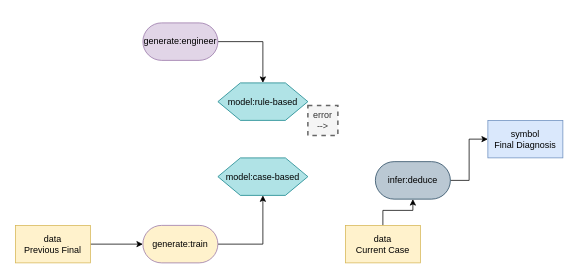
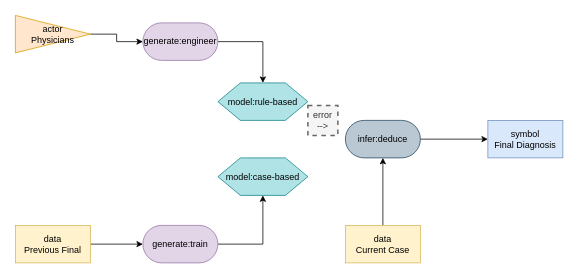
node "actor Physicians": added
edge "actor Physicians" -> "generate:engineer": added
node "infer:deduce": moved (413, 180) -> (383, 139)
node "generate:train": fillcolor #fff2cc -> #e1d5e7
